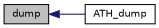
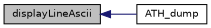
node "dump": label "dump" -> "displayLineAscii"
